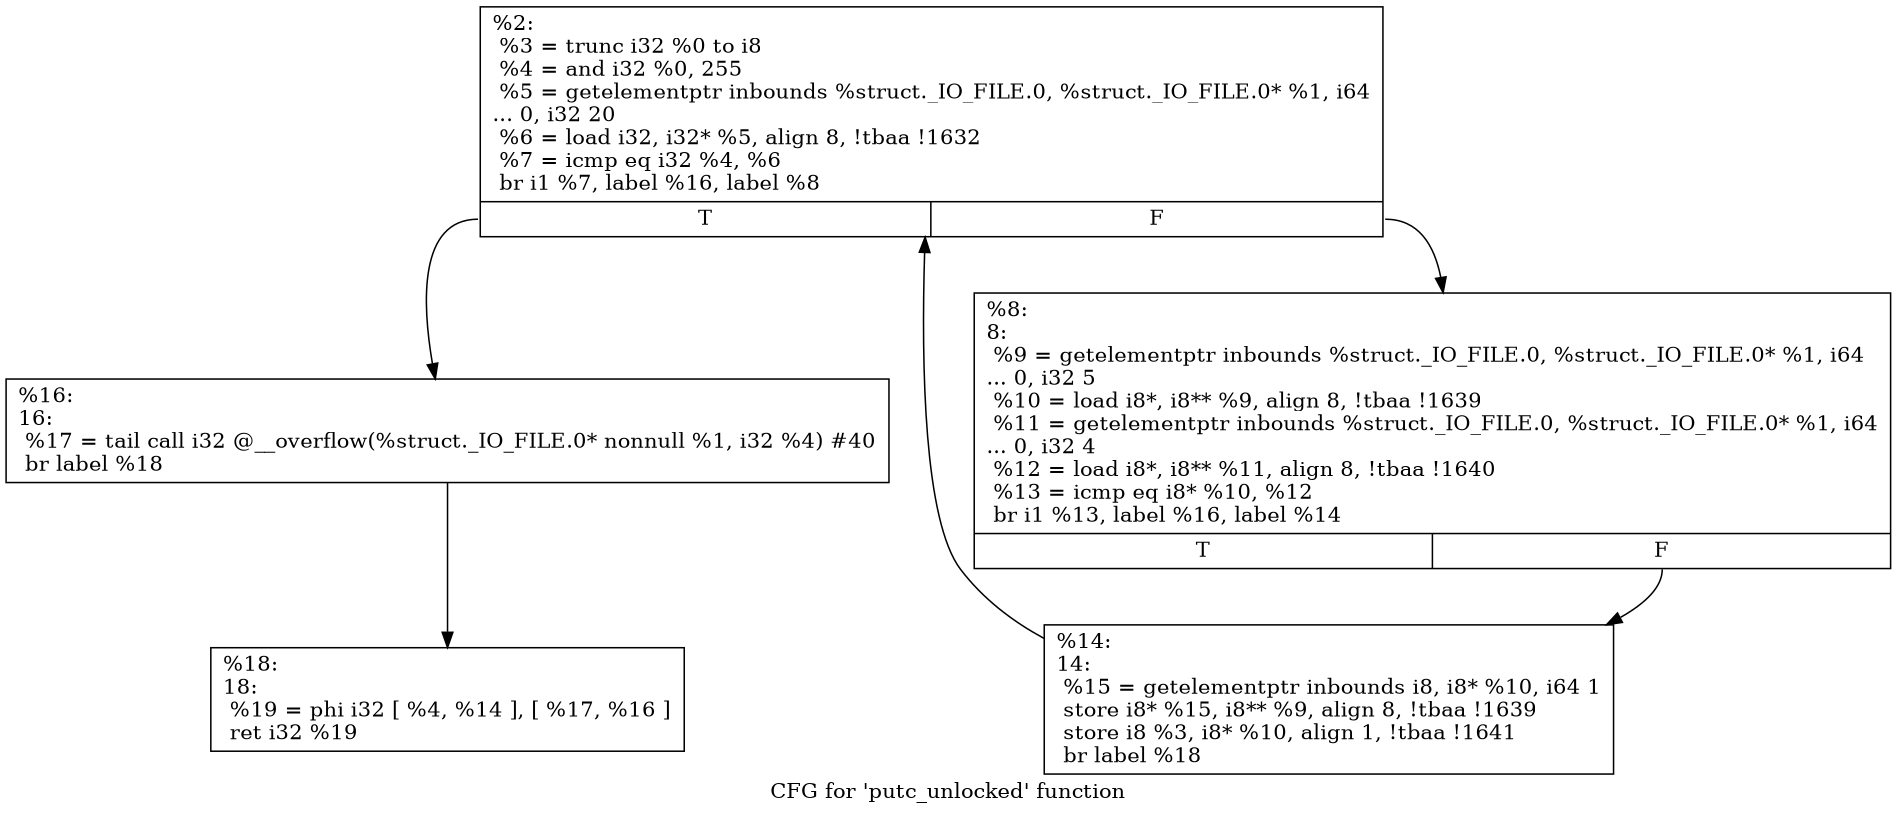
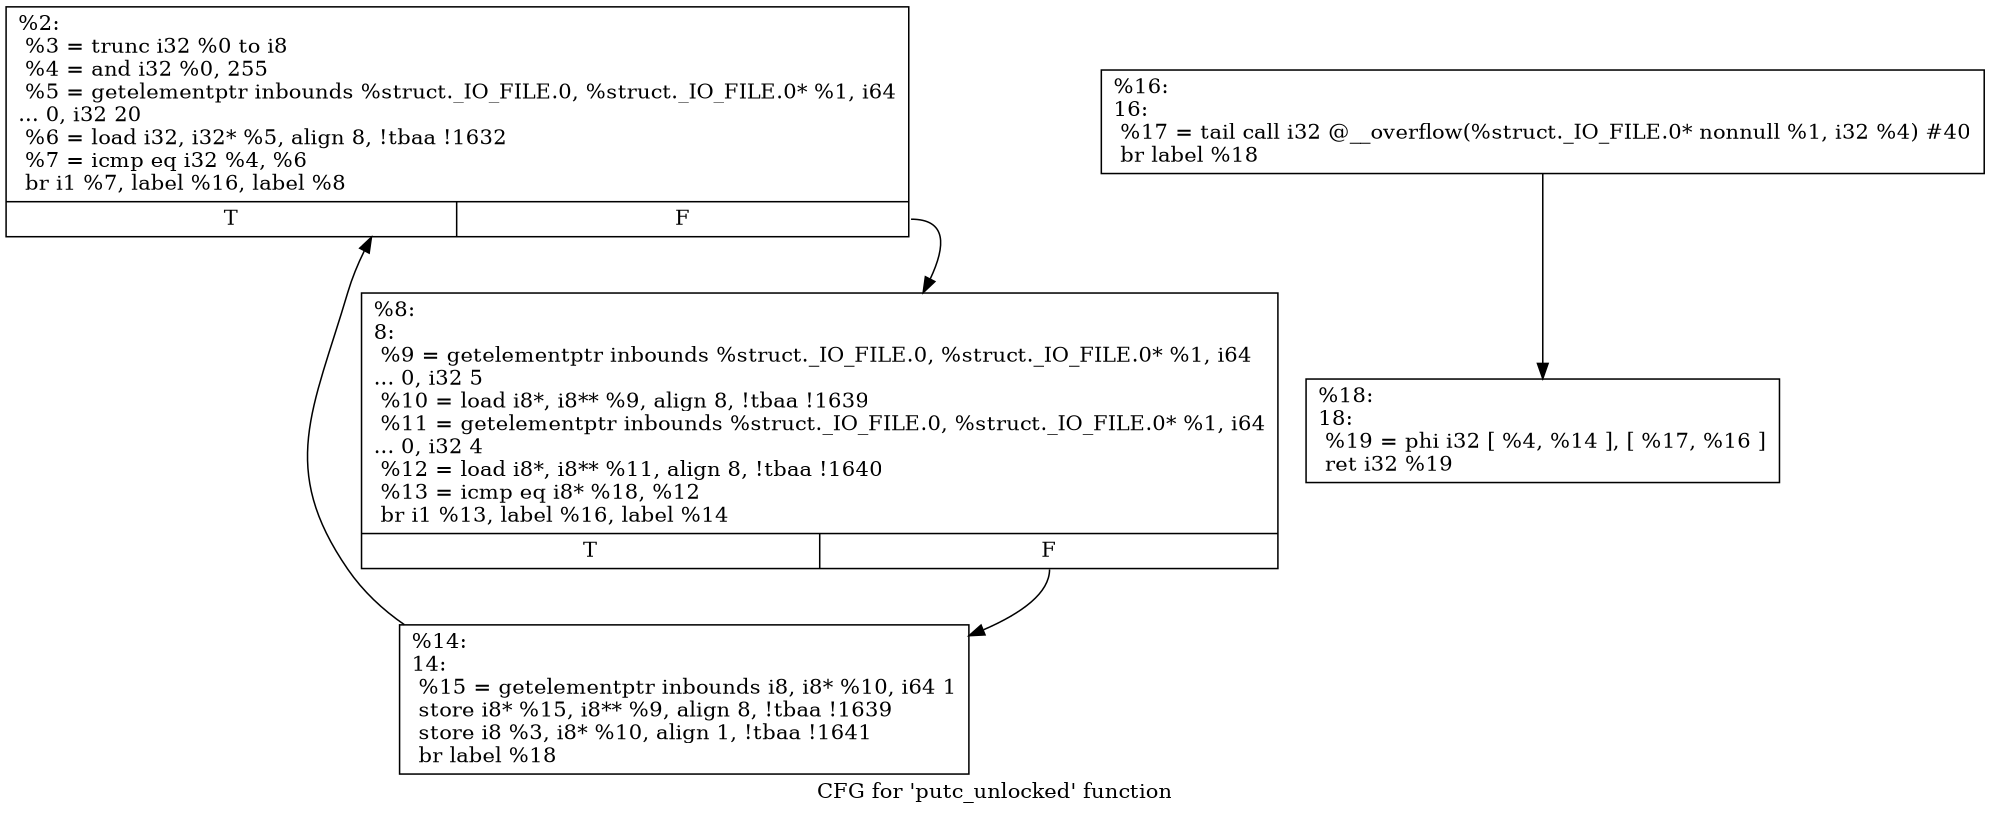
edge "%2:" -> "%16:": removed
node "%8:": text "%13 = icmp eq i8* %10, %12" -> "%13 = icmp eq i8* %18, %12"
